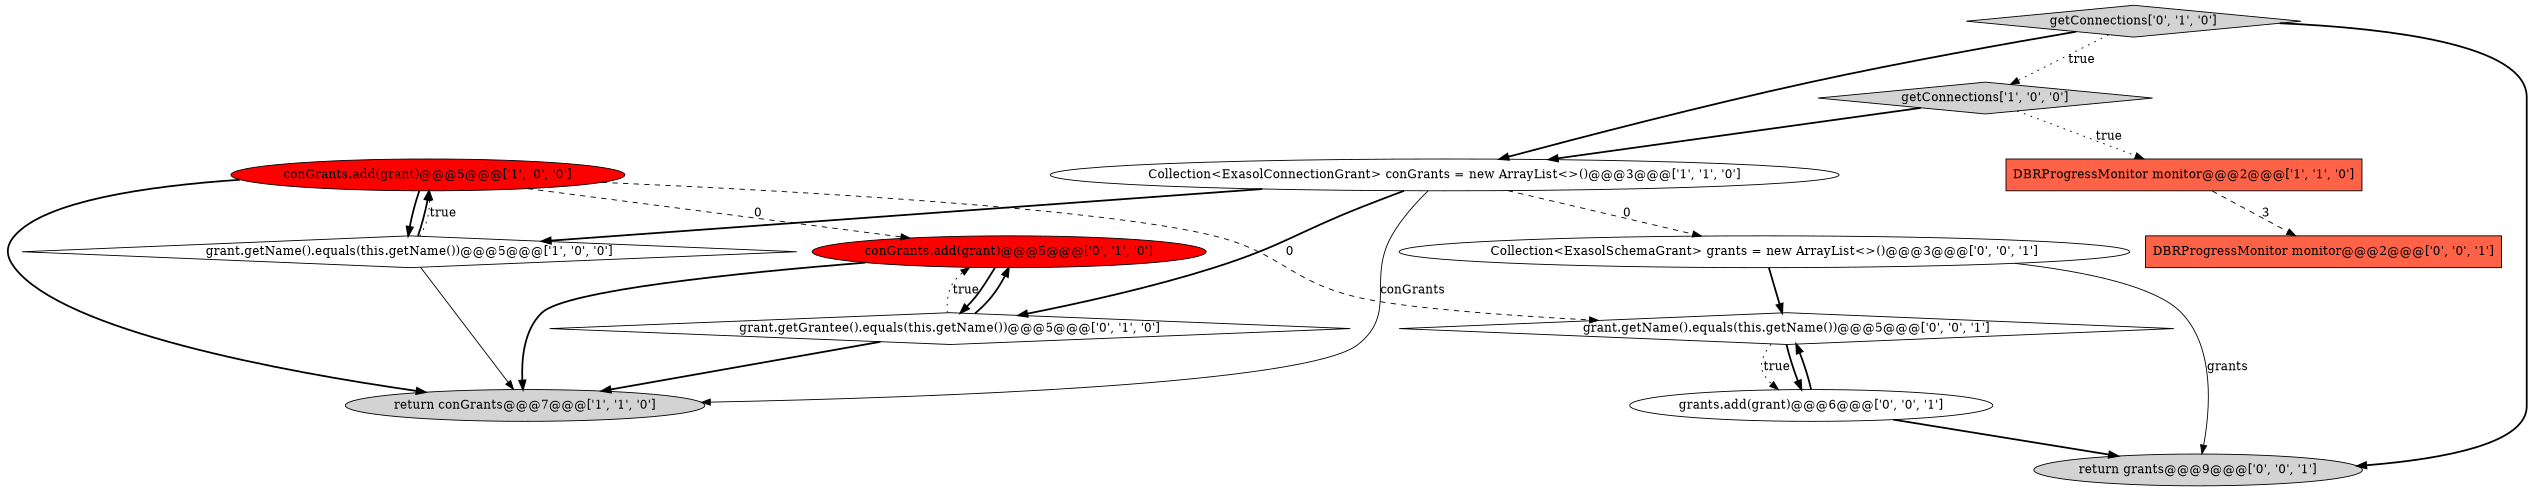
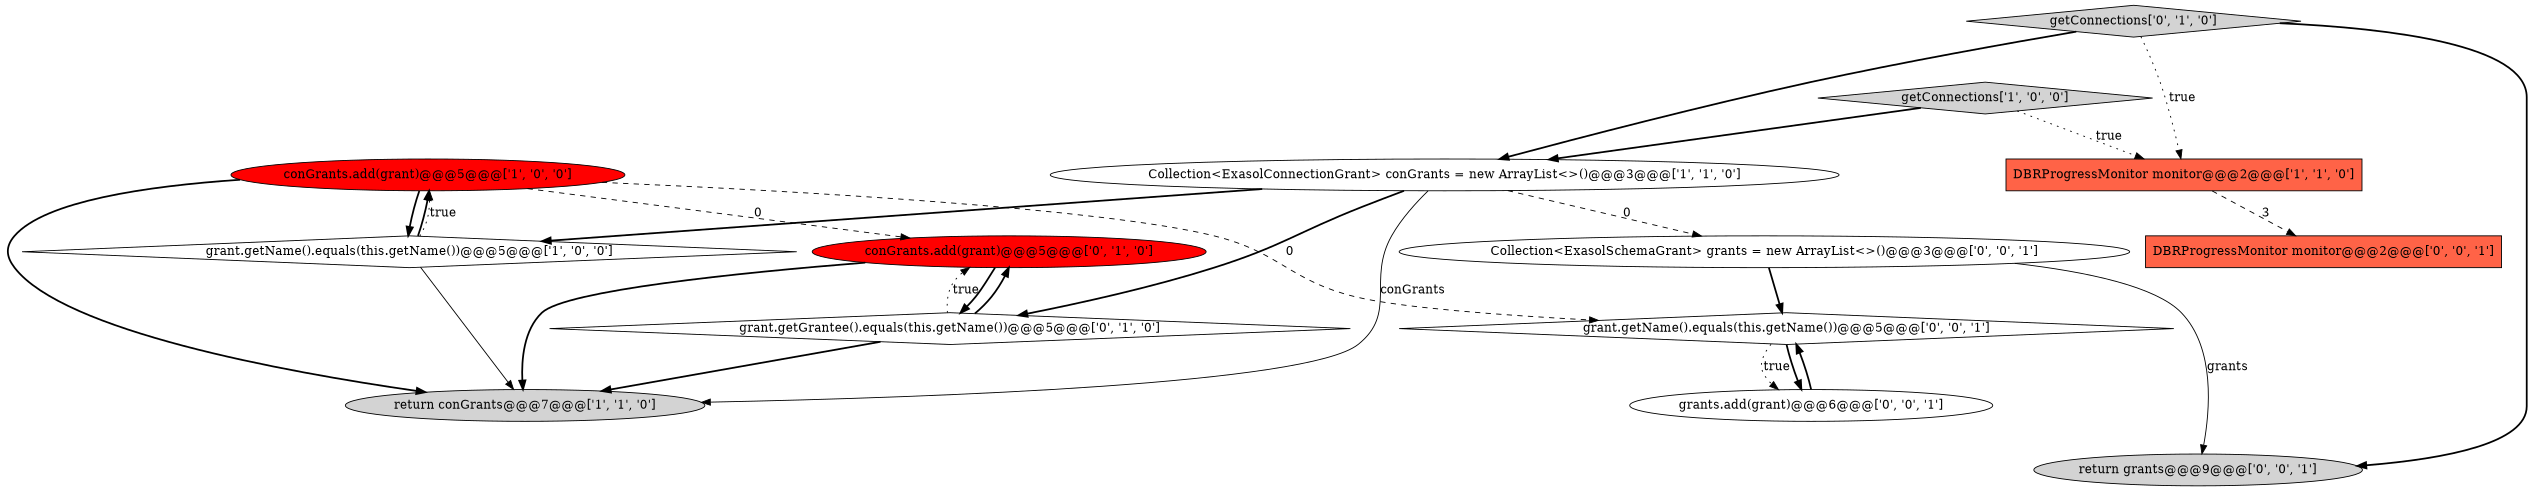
edge "getConnections['0', '1', '0']" -> "getConnections['1', '0', '0']": now "getConnections['0', '1', '0']" -> "DBRProgressMonitor monitor@@@2@@@['1', '1', '0']"
edge "grants.add(grant)@@@6@@@['0', '0', '1']" -> "return grants@@@9@@@['0', '0', '1']": removed
